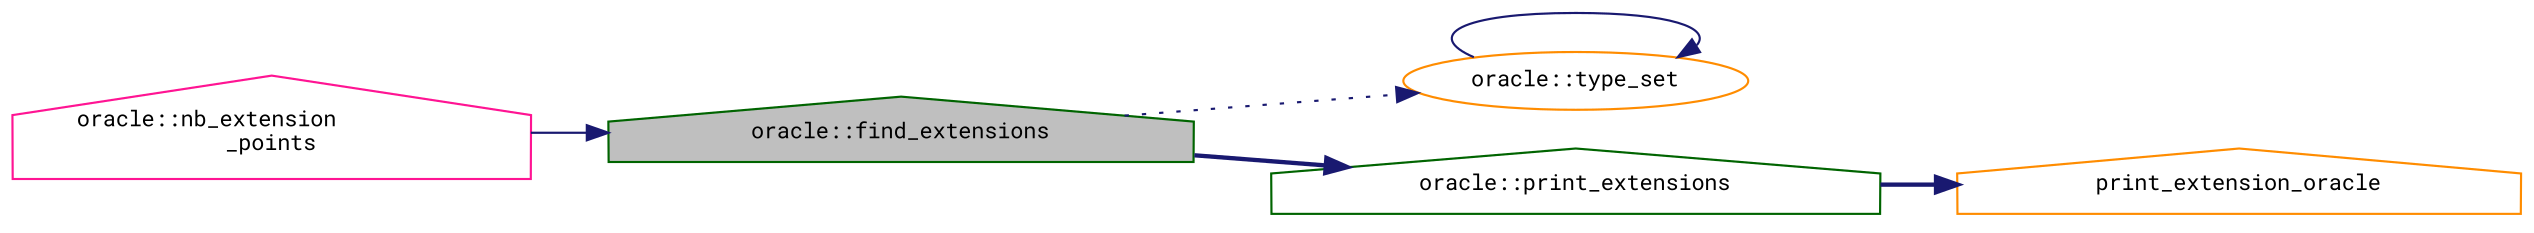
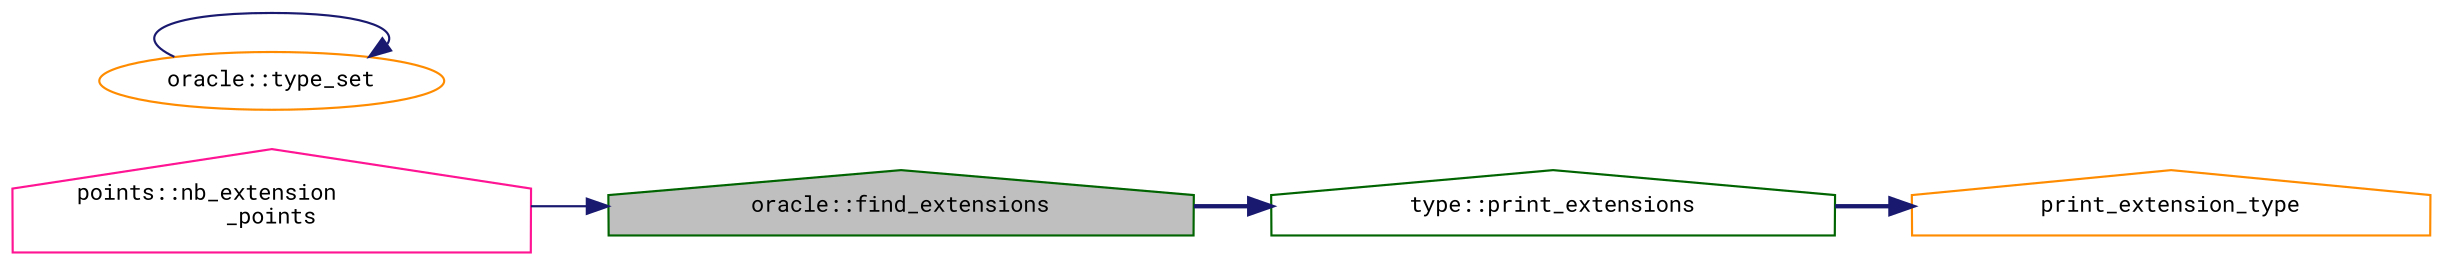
edge "oracle::find_extensions" -> "oracle::type_set": removed
node "oracle::nb_extension _points": label "oracle::nb_extension _points" -> "points::nb_extension _points"
node "oracle::print_extensions": label "oracle::print_extensions" -> "type::print_extensions"
node "print_extension_oracle": label "print_extension_oracle" -> "print_extension_type"
